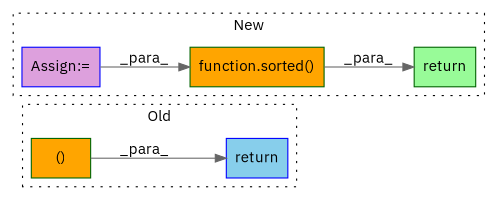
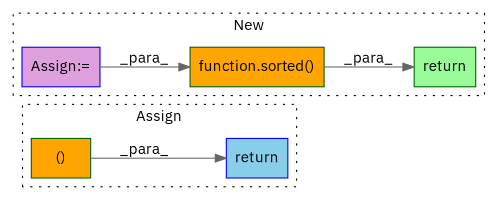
cluster "Old": label "Old" -> "Assign"
